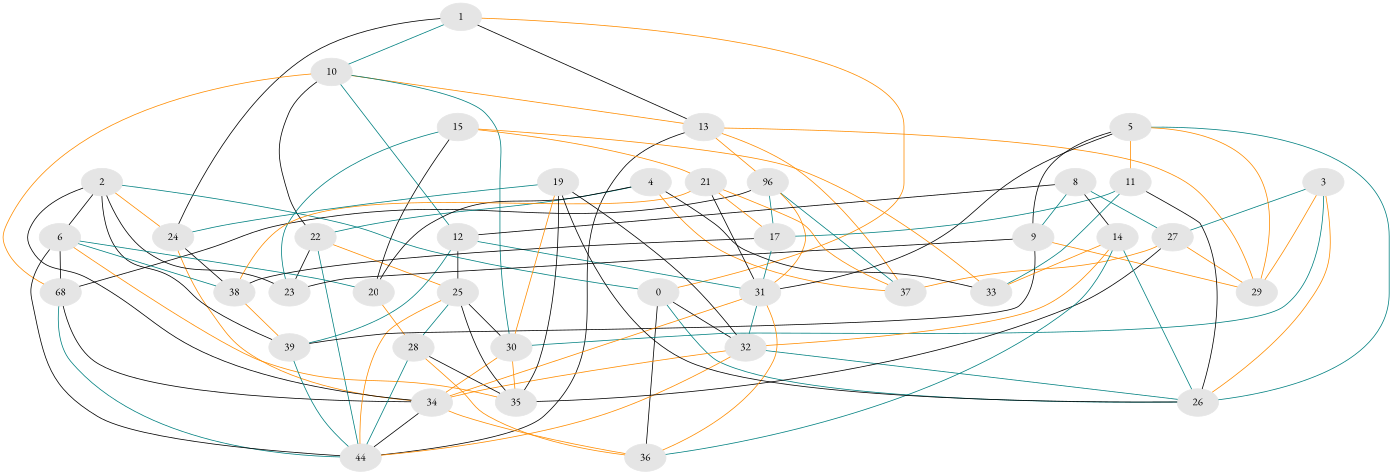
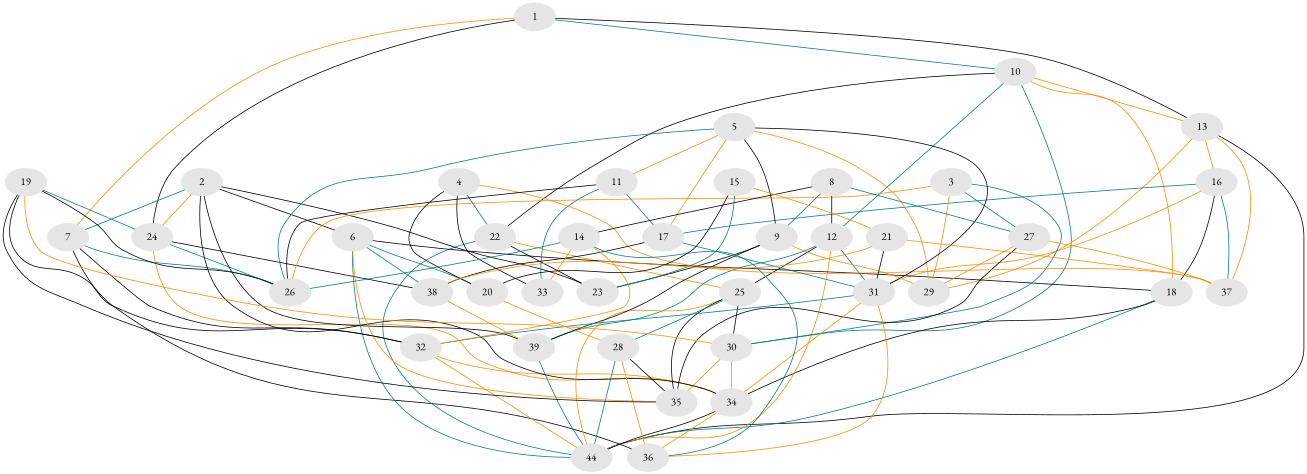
edge "15" -- "33": removed
node "96": label "96" -> "16"
edge "21" -- "17": now "5" -- "17"
node "68": label "68" -> "18"
node "0": label "0" -> "7"
edge "32" -- "26": now "24" -- "26"
edge "12" -- "44": added
edge "6" -- "44": color black -> teal
